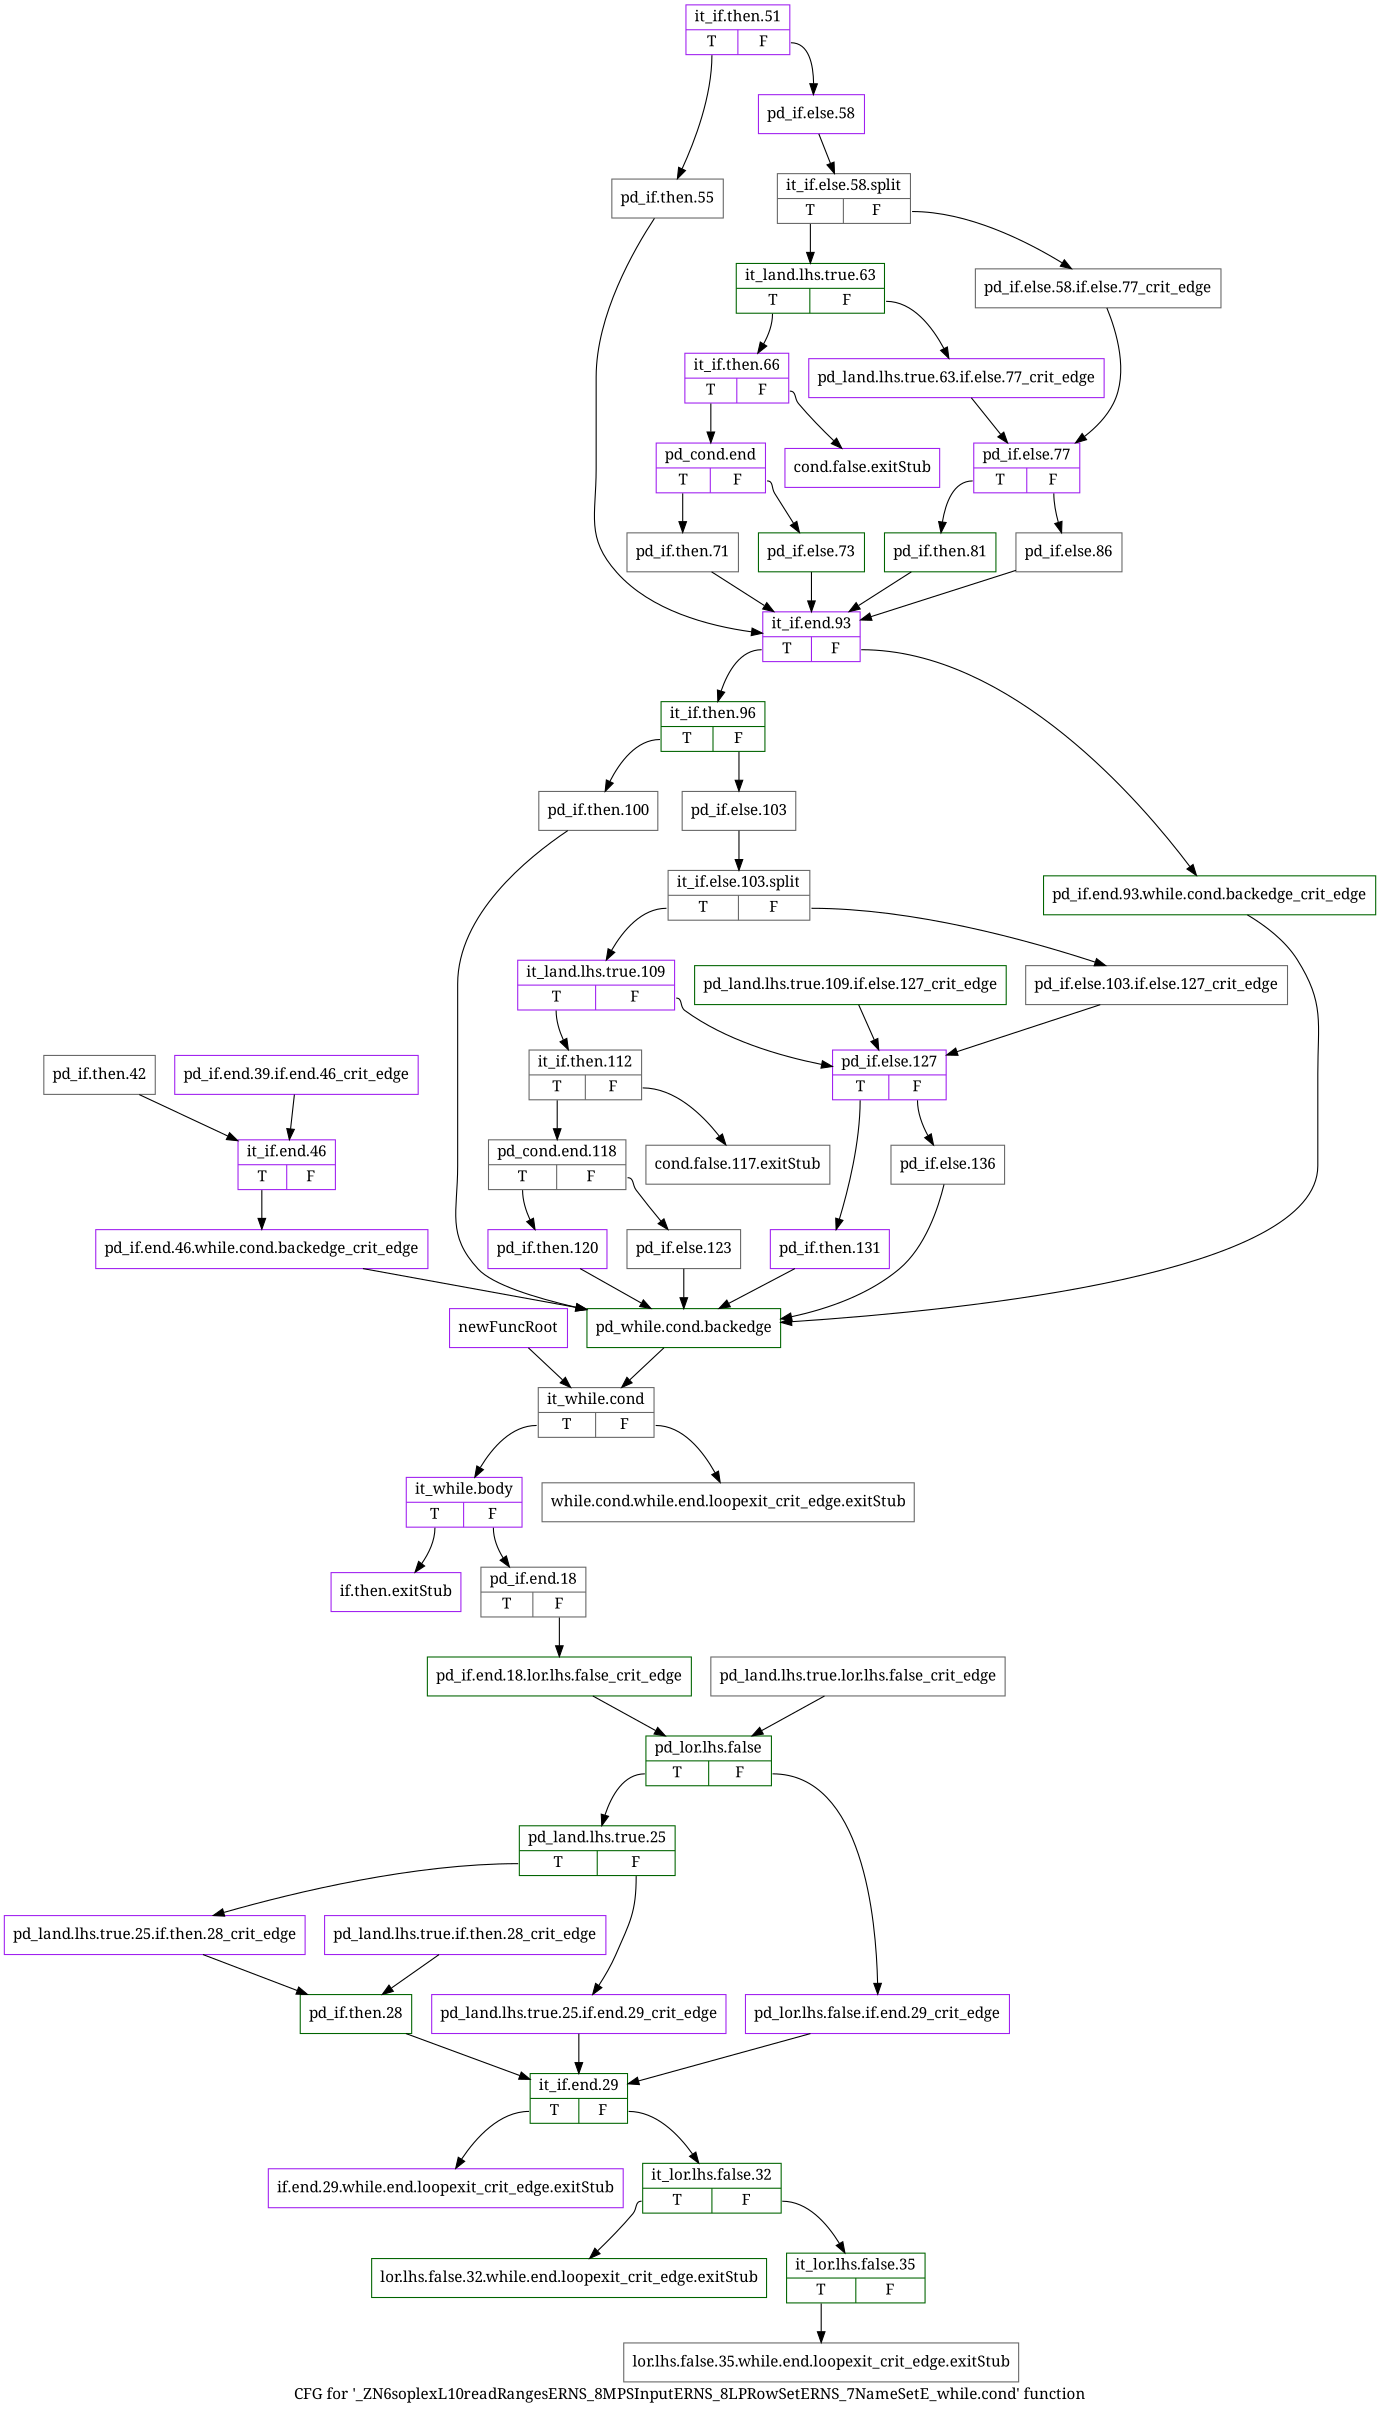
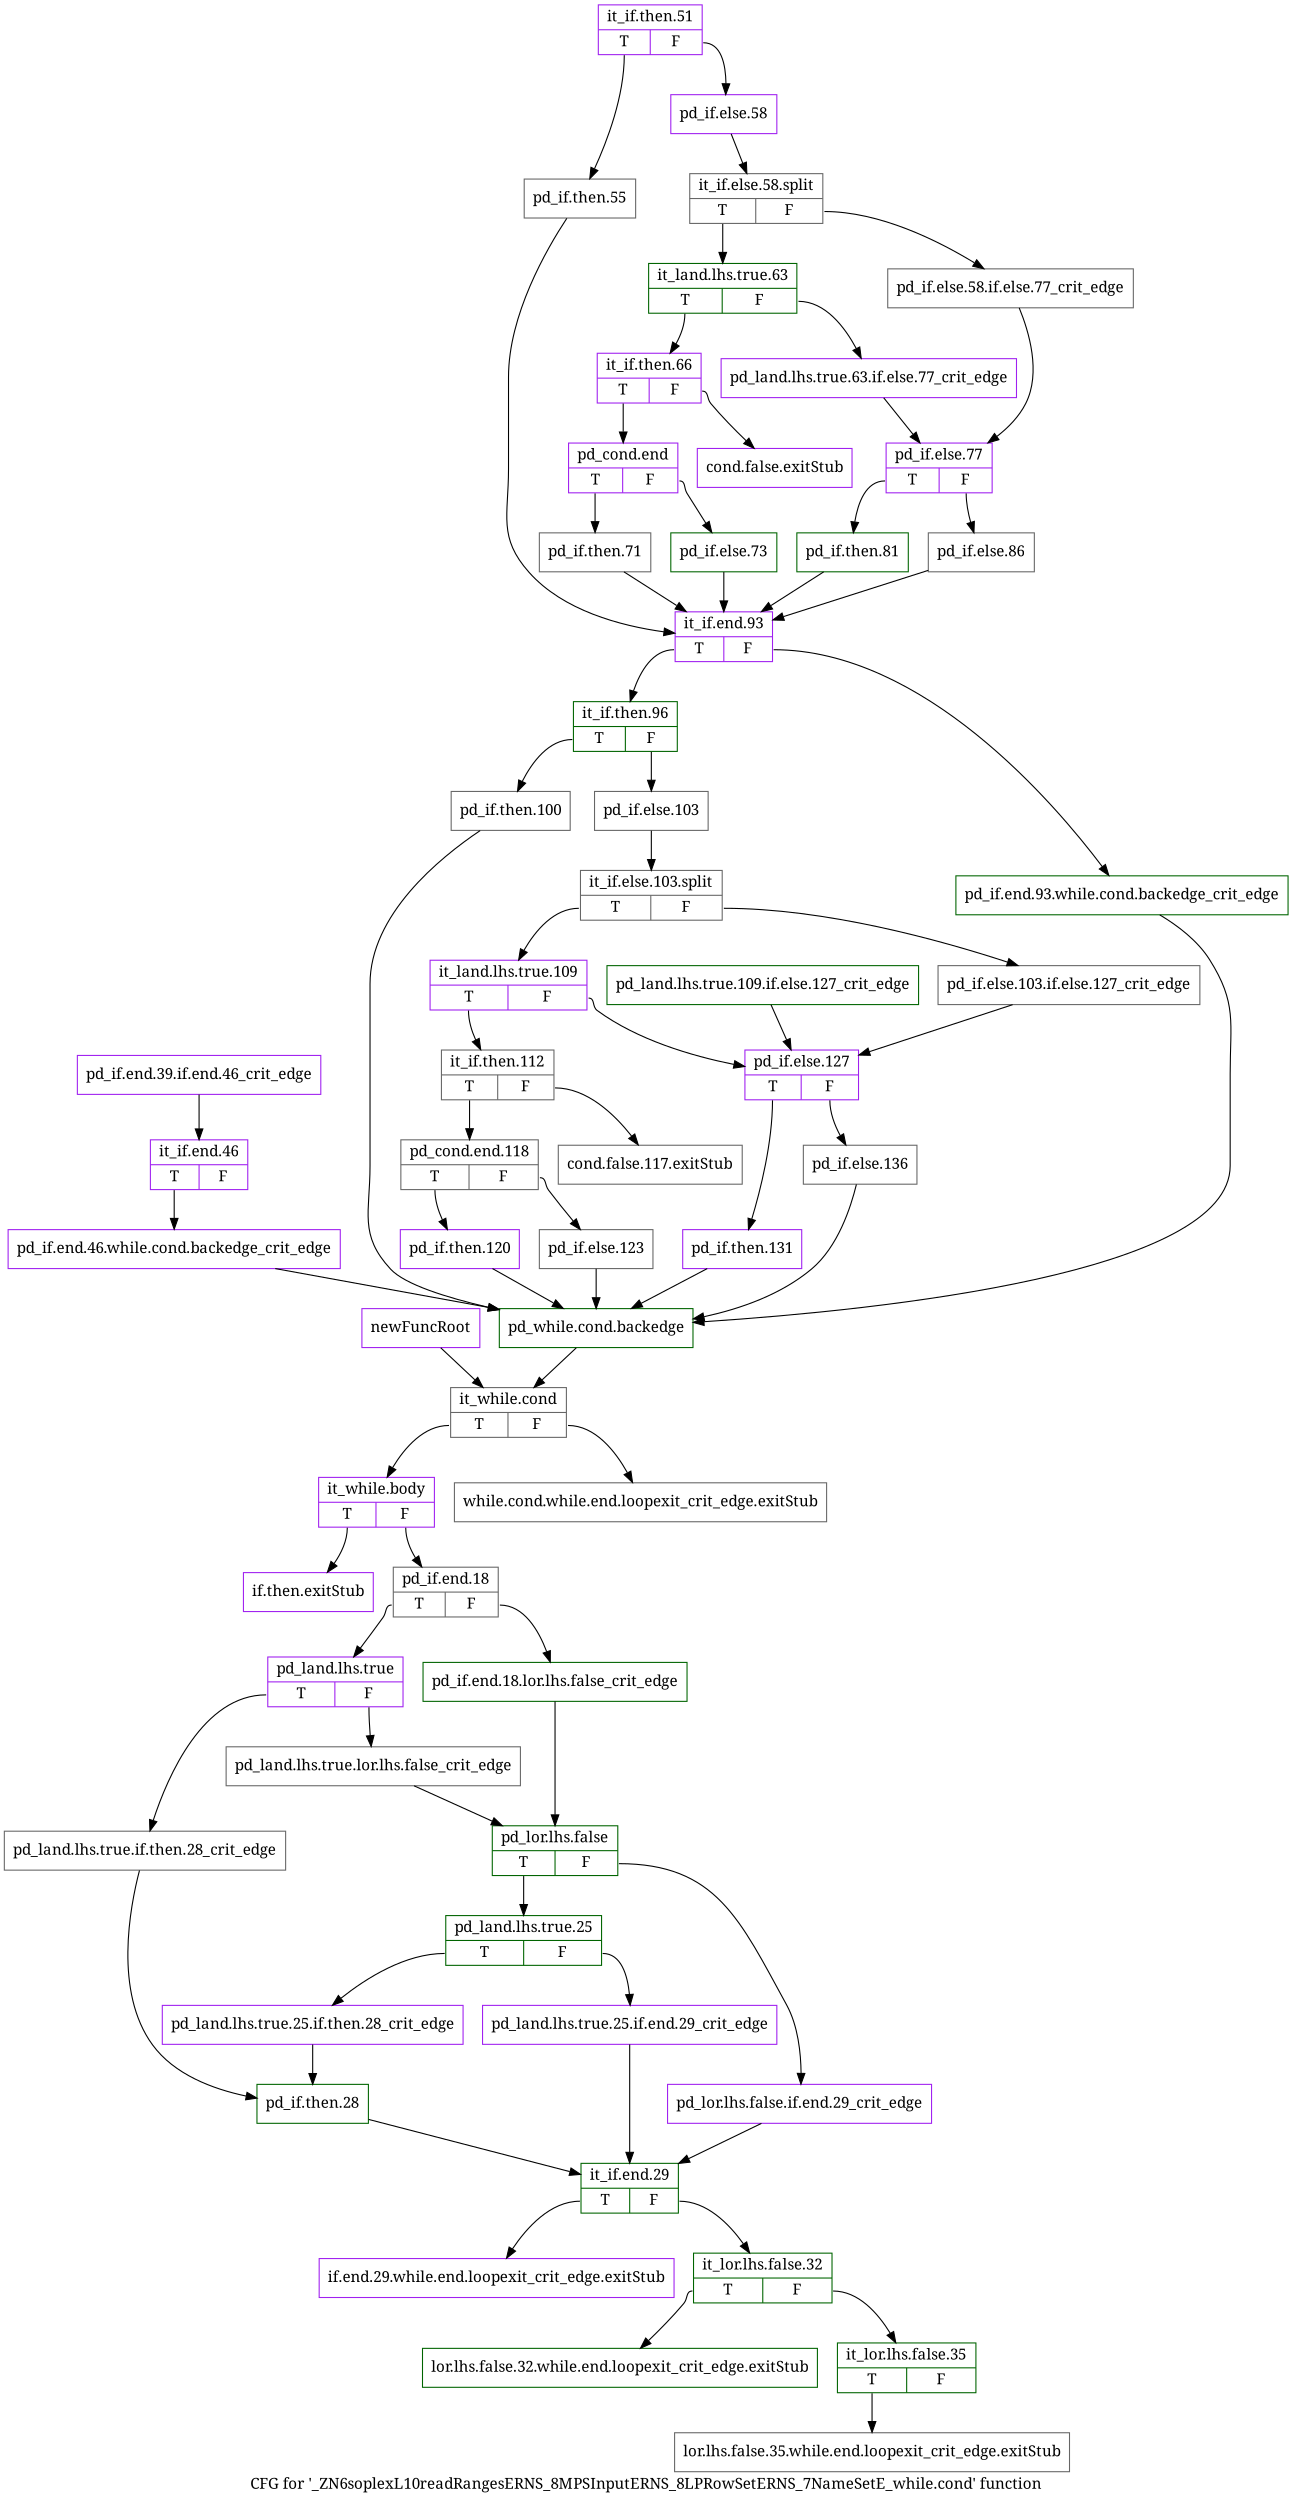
node "pd_if.then.42": removed
node "pd_land.lhs.true": added
node "pd_land.lhs.true.if.then.28_crit_edge": color purple -> gray40
